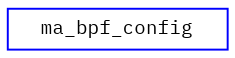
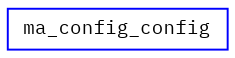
node "ma_bpf_config": label "ma_bpf_config" -> "ma_config_config"
